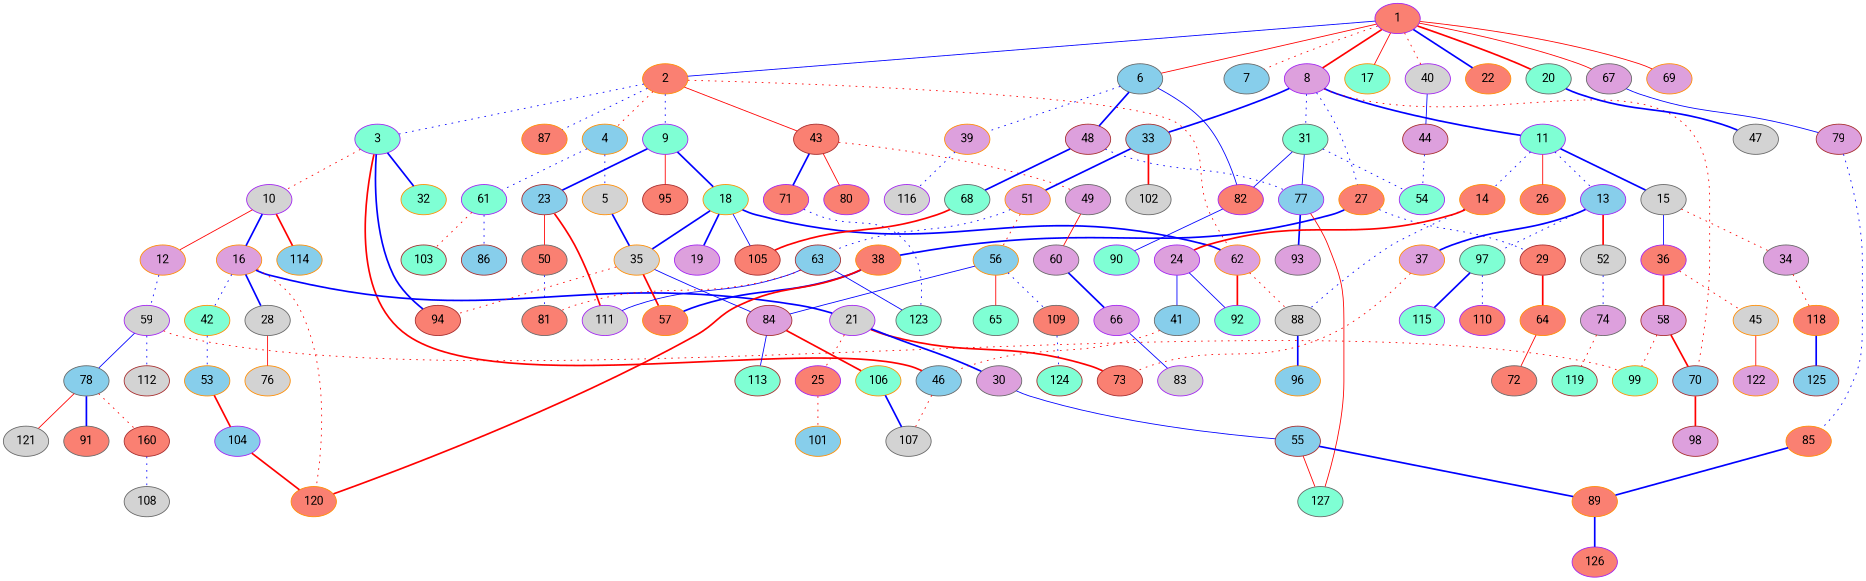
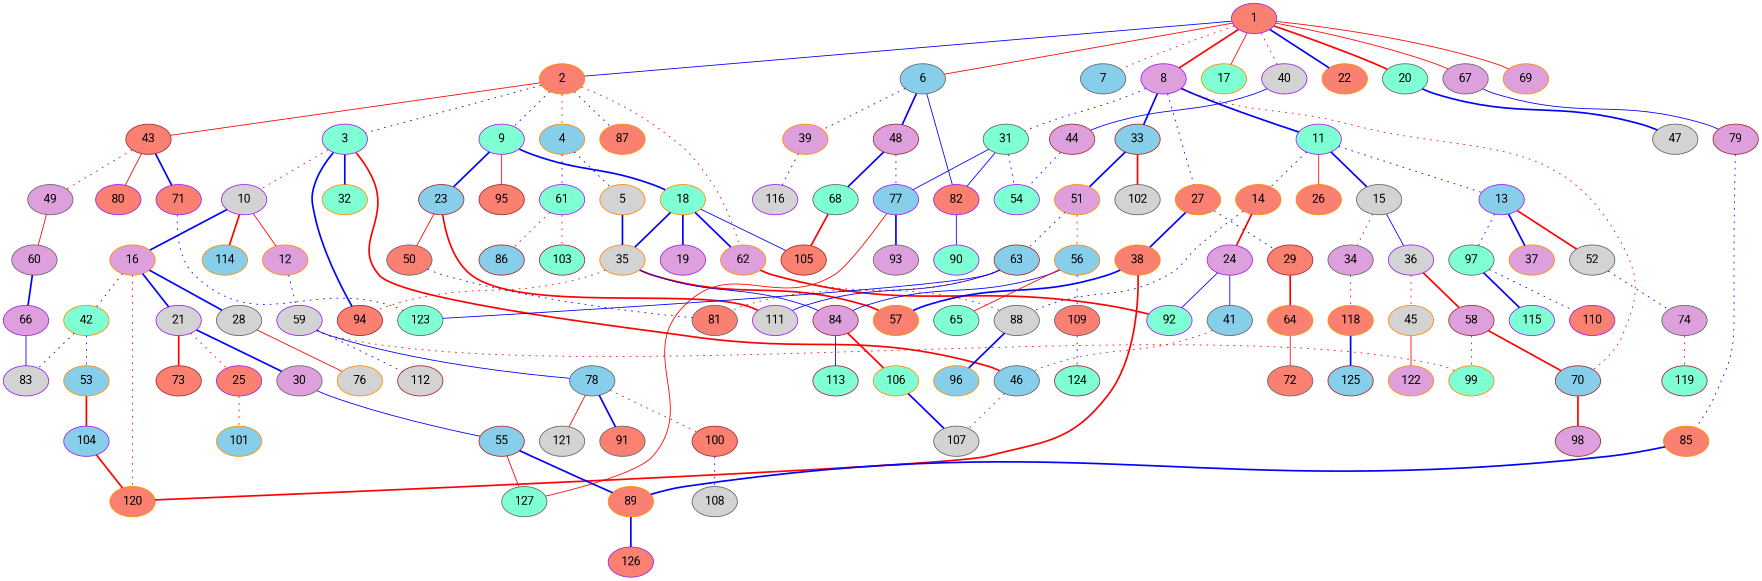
edge "61" -- "86": color blue -> red
node "36": fillcolor salmon -> lightgrey
edge "37" -- "73": removed
edge "42" -- "83": added
node "160": label "160" -> "100"
